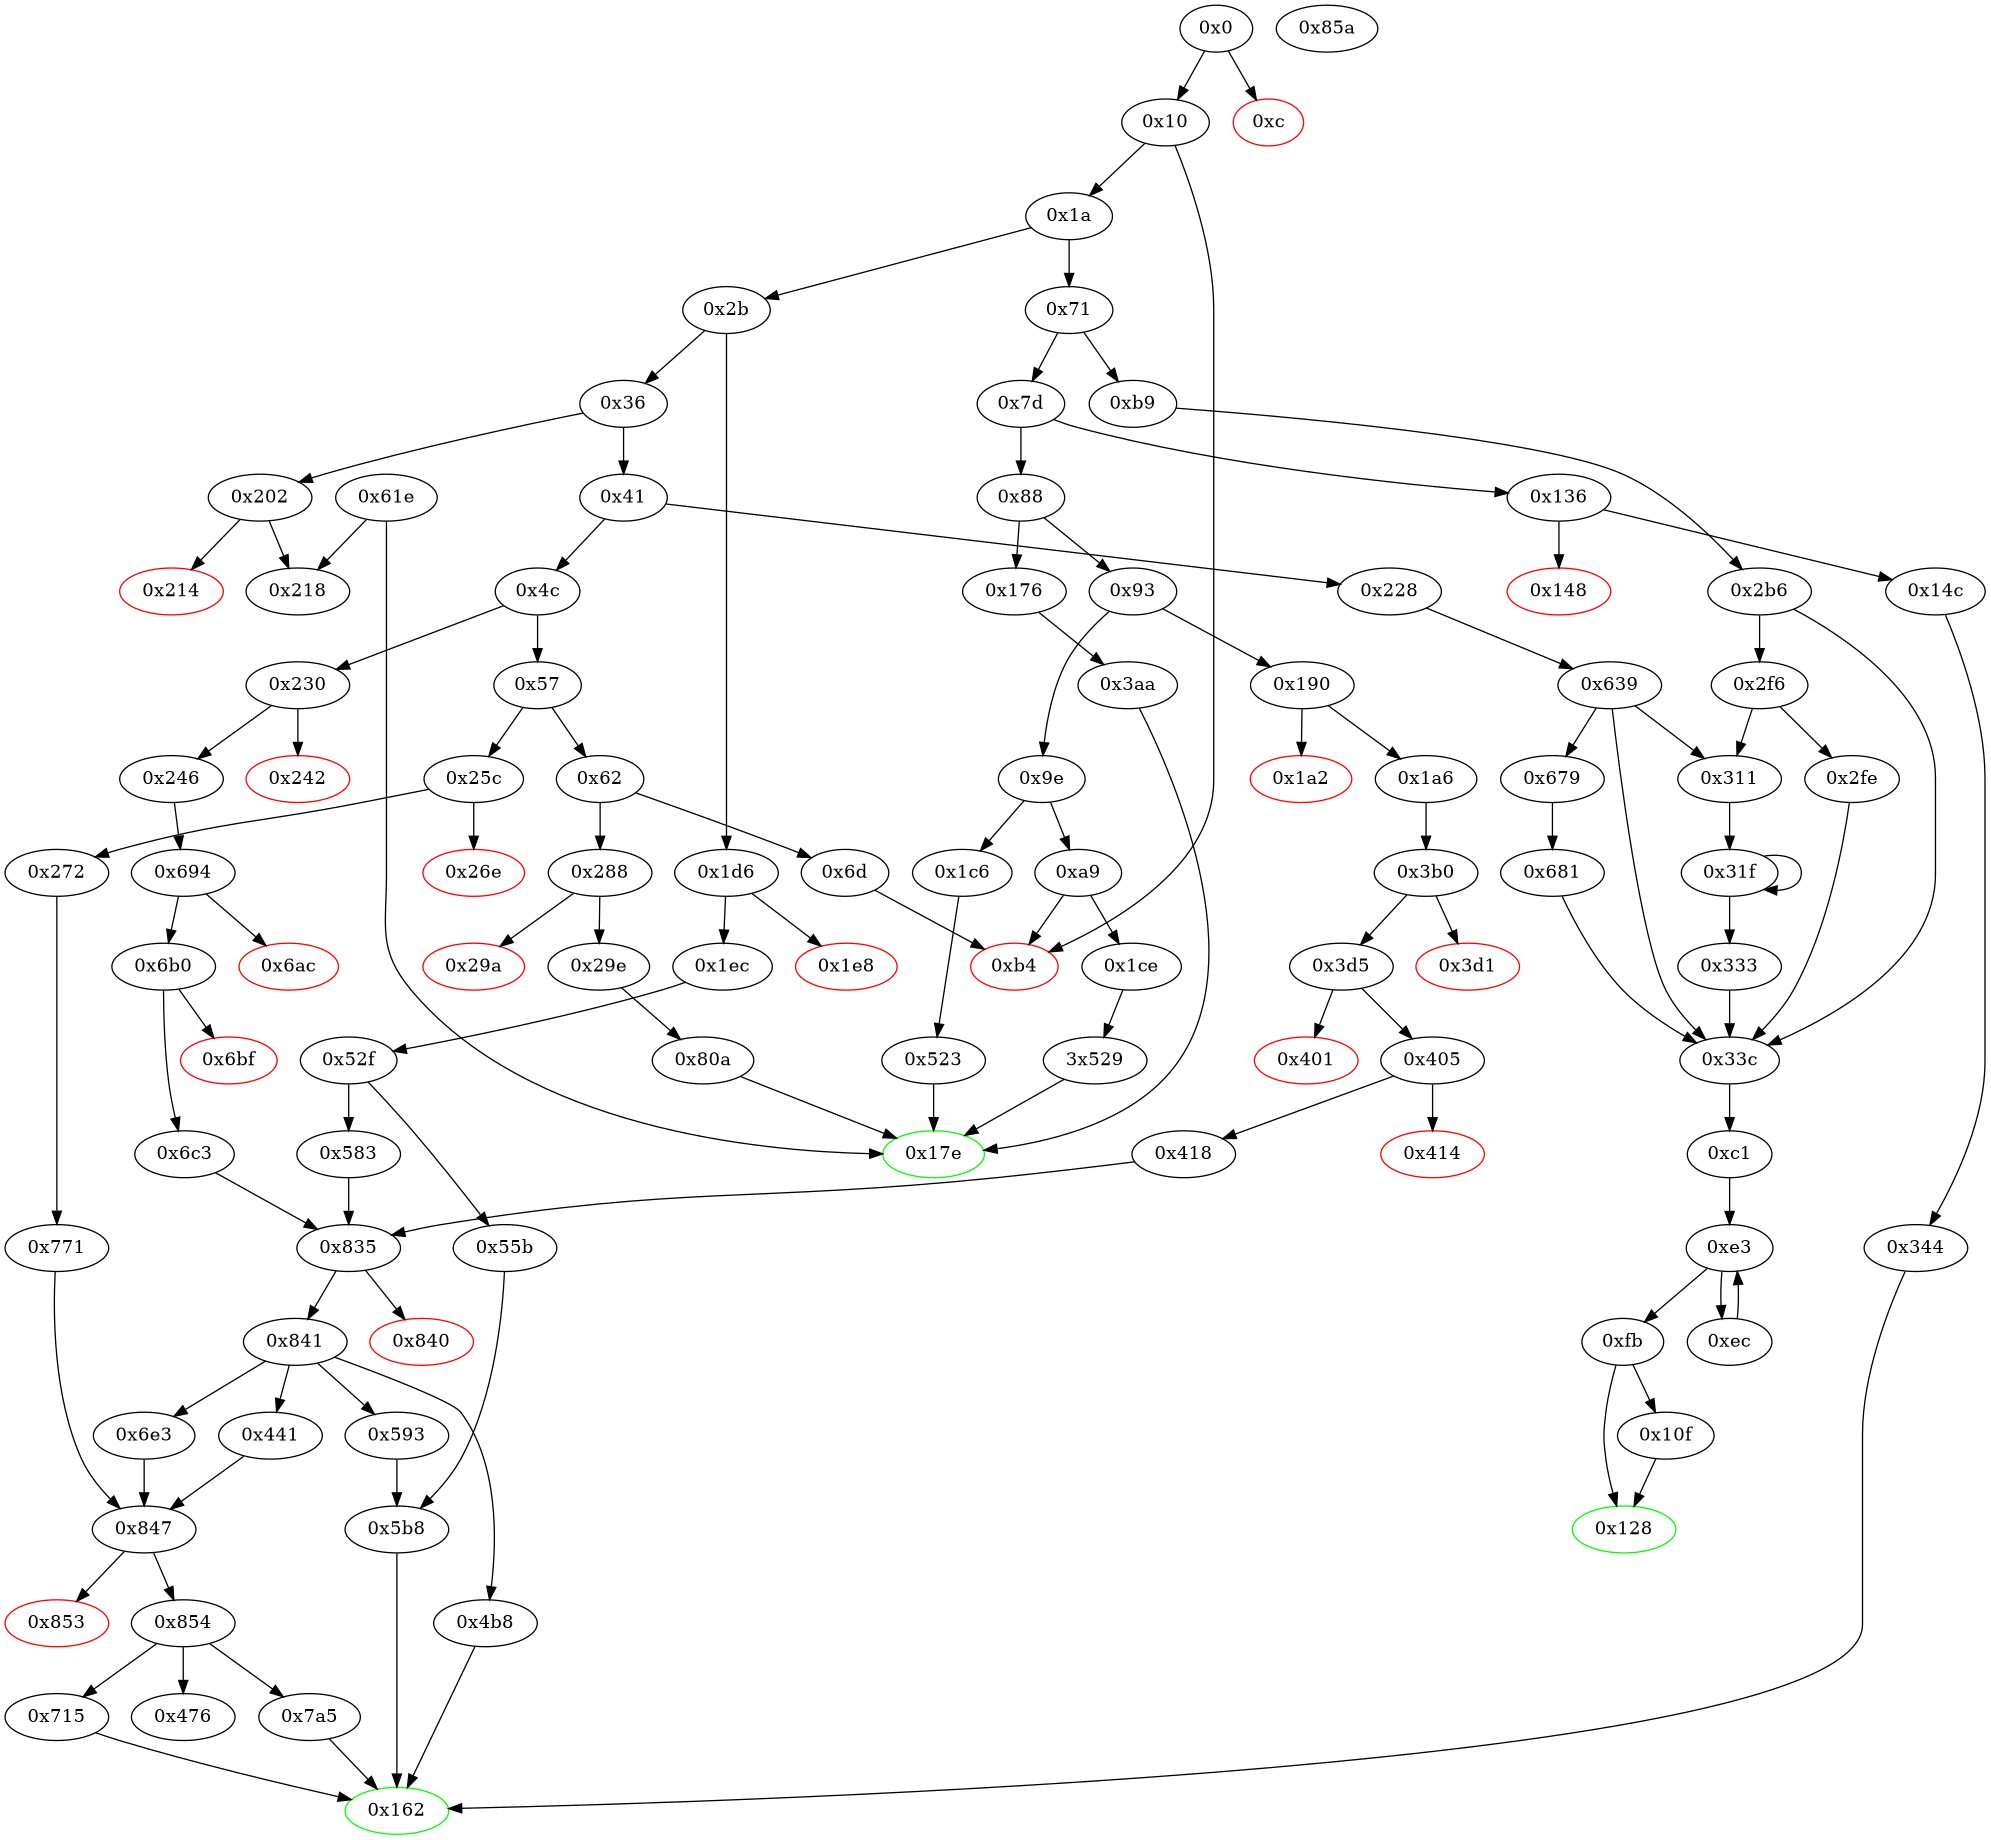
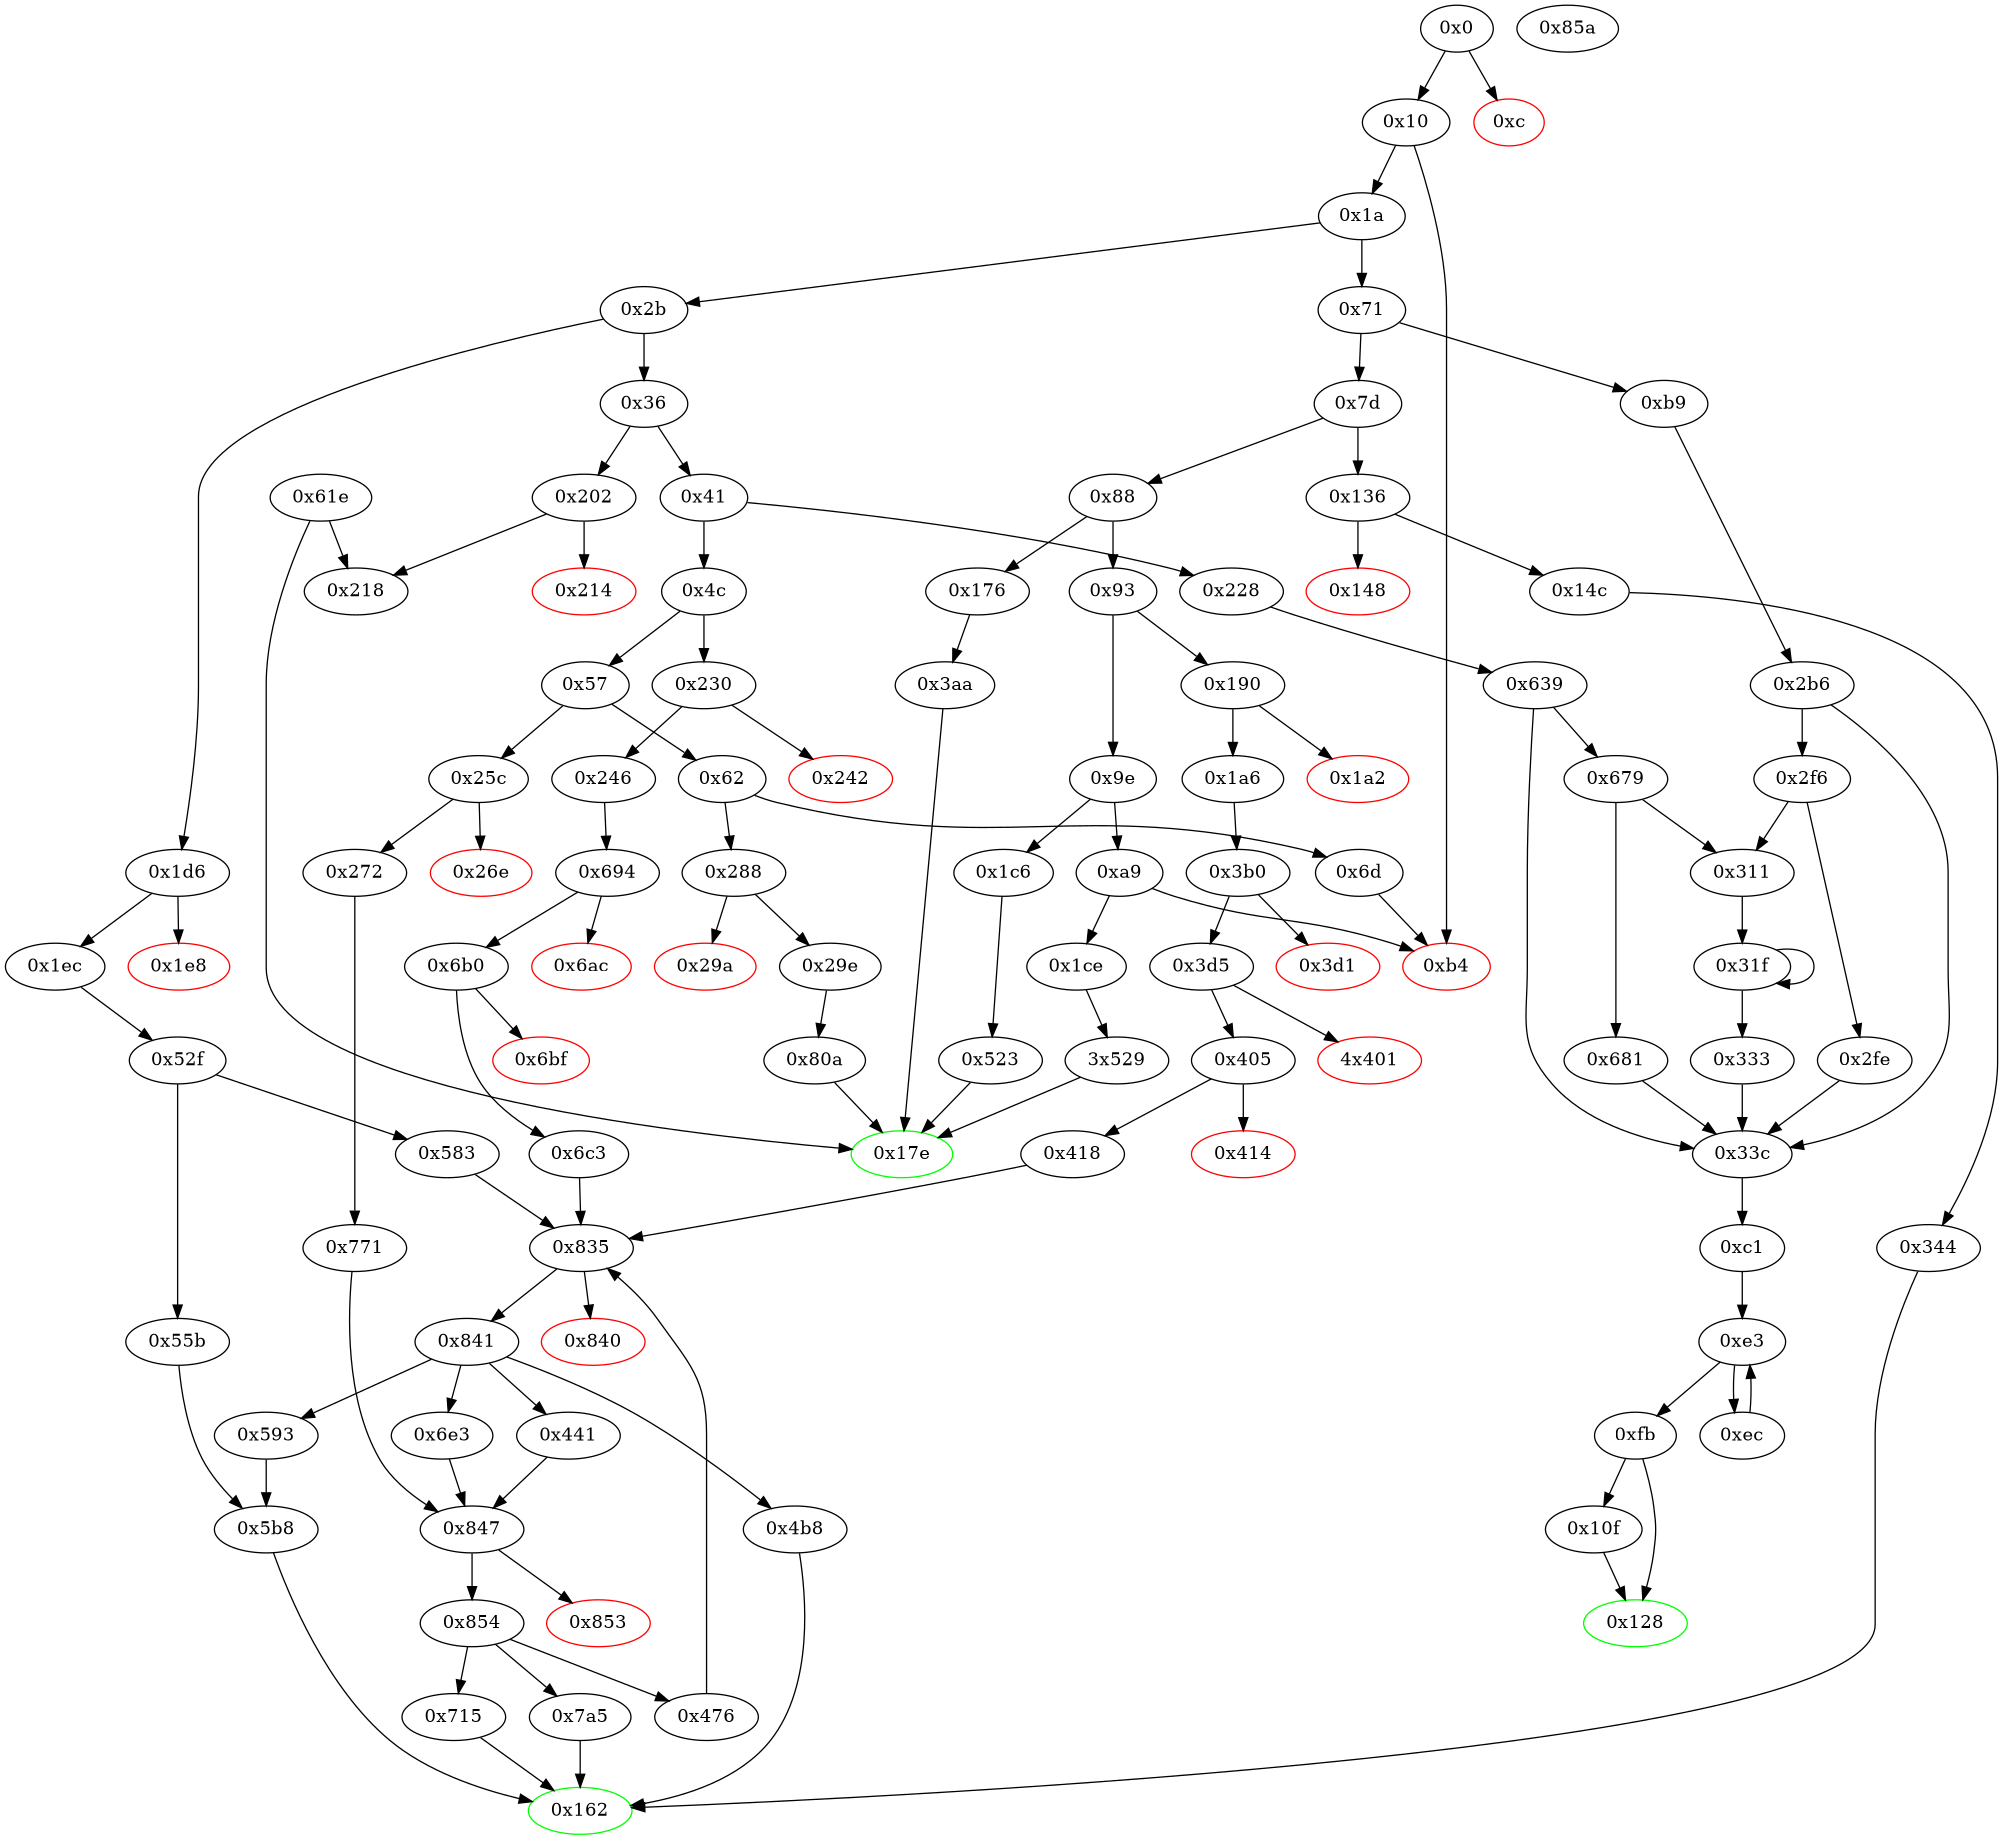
edge "0x639" -> "0x311": now "0x679" -> "0x311"
node "0x401": label "0x401" -> "4x401"
edge "0x476" -> "0x835": added
